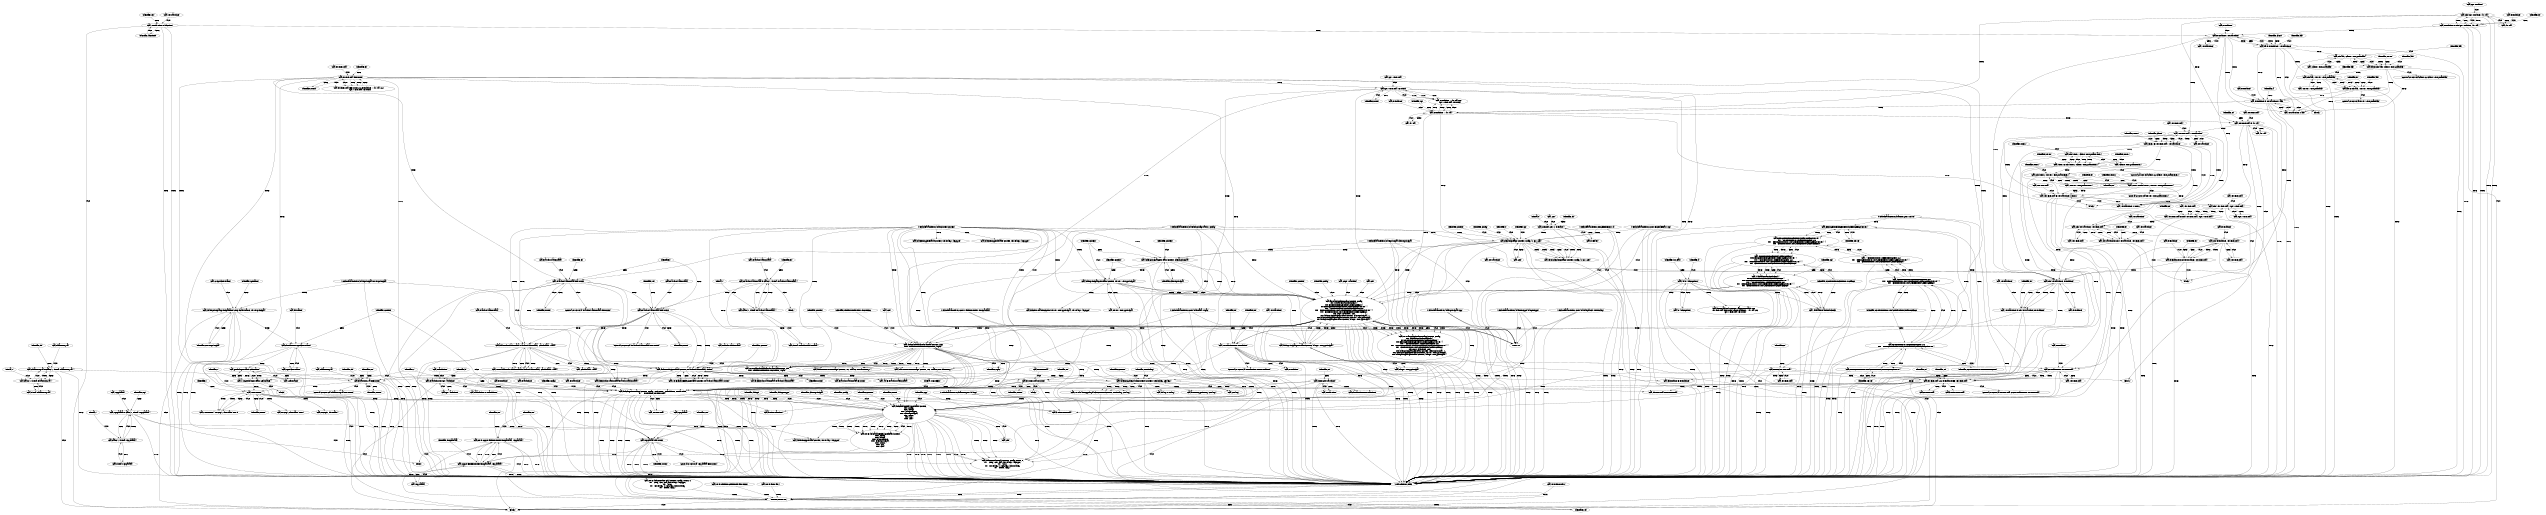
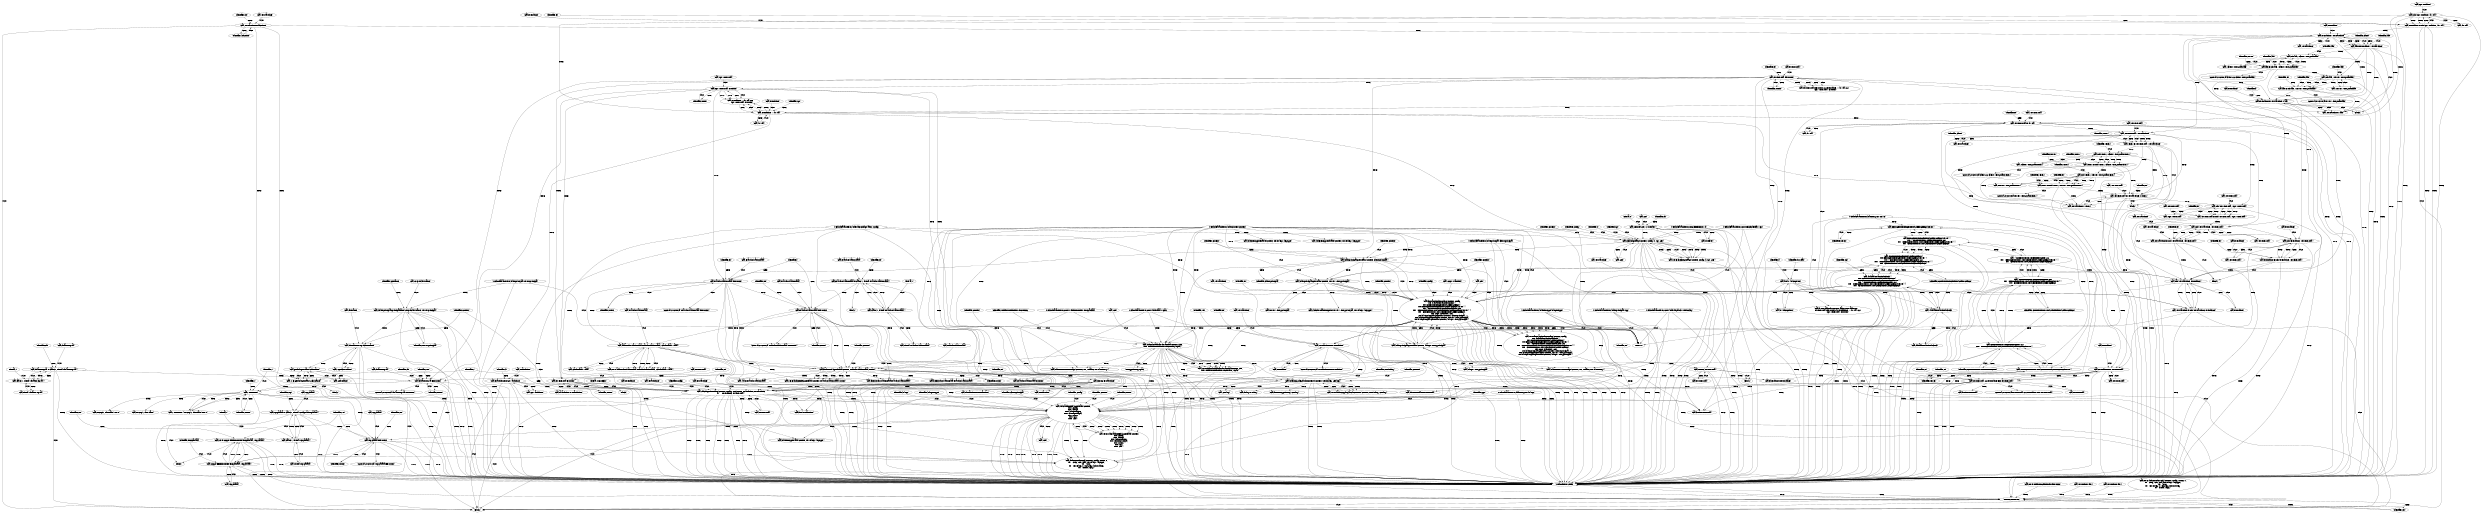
node "(Identifier,GLOBAL_FORCE_ALLOW_CHECK)": label "(Identifier,GLOBAL_FORCE_ALLOW_CHECK)" -> "(Identifier,GLOBAL_FORCE_TRANSITED_CHECK)"
node "(Call,f.disable_transited_check)": added
node "(Identifier,rspac)": label "(Identifier,rspac)" -> "(EncryptionKey,rspac)"
edge "(Call,et.authtime = tgt->authtime)" -> "(Call,ek.authtime = et.authtime)": label "AST: " -> "DDG: "
node "(Call,rep.padata = calloc(1, sizeof(*rep.padata)))": label "(Call,rep.padata = calloc(1, sizeof(*rep.padata)))" -> "(Call,rep.padata = calloc(1, sizeof(*configuration.padata)))"
